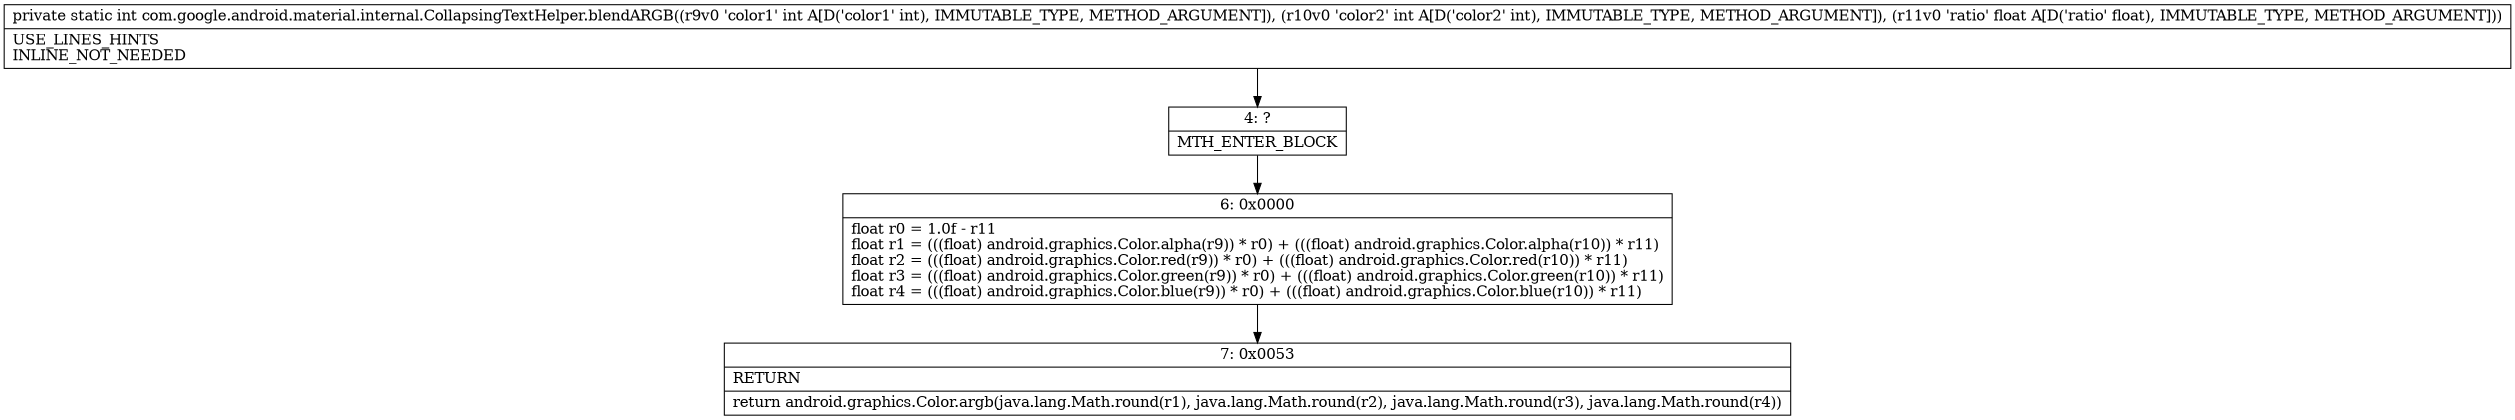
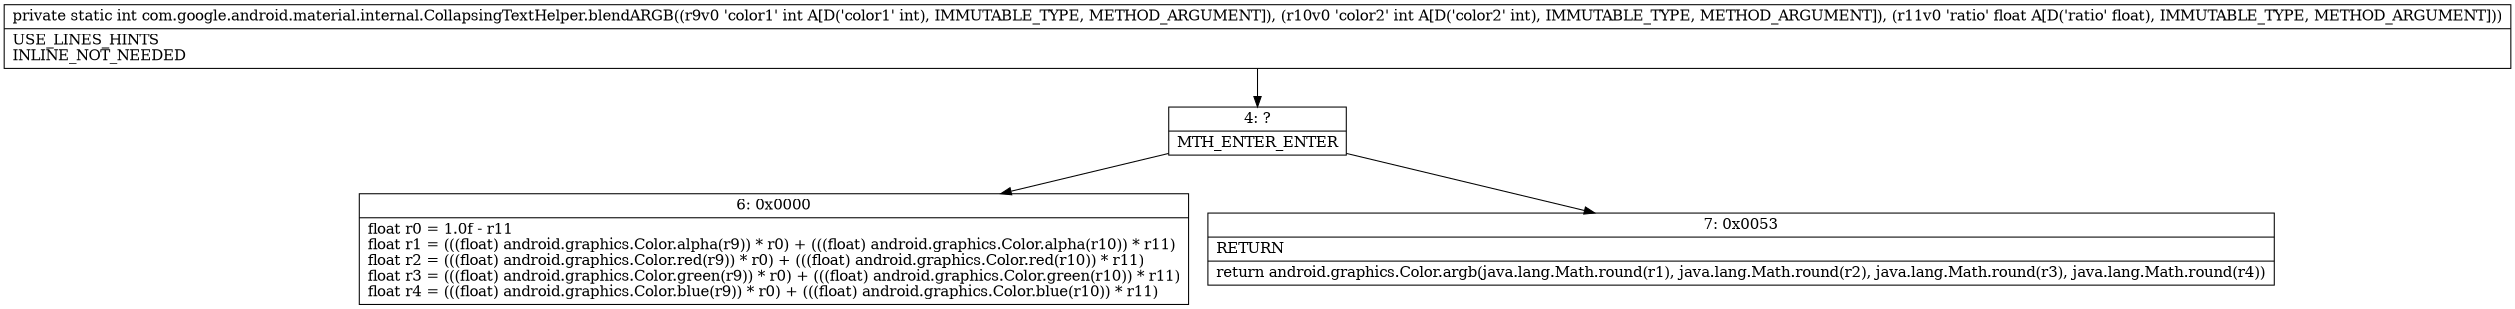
node "4: ?": text "MTH_ENTER_BLOCK" -> "MTH_ENTER_ENTER"
edge "6: 0x0000" -> "7: 0x0053": now "4: ?" -> "7: 0x0053"
